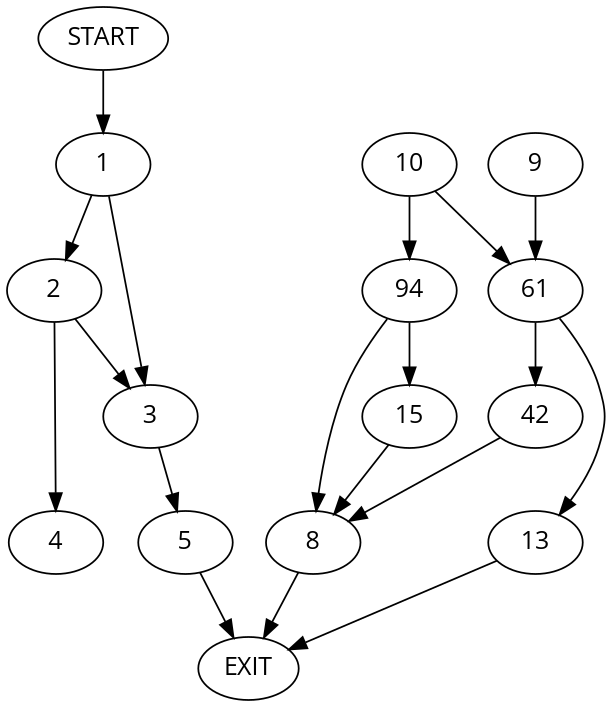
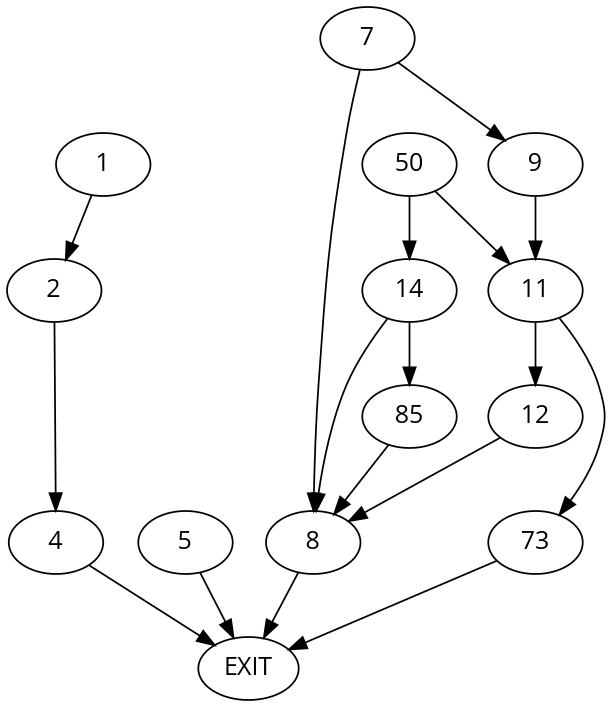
node "START": removed
node "7": added
node "10": label "10" -> "50"
node "94": label "94" -> "14"
node "61": label "61" -> "11"
node "3": removed
node "15": label "15" -> "85"
node "42": label "42" -> "12"
node "13": label "13" -> "73"
edge "4" -> "EXIT": added
